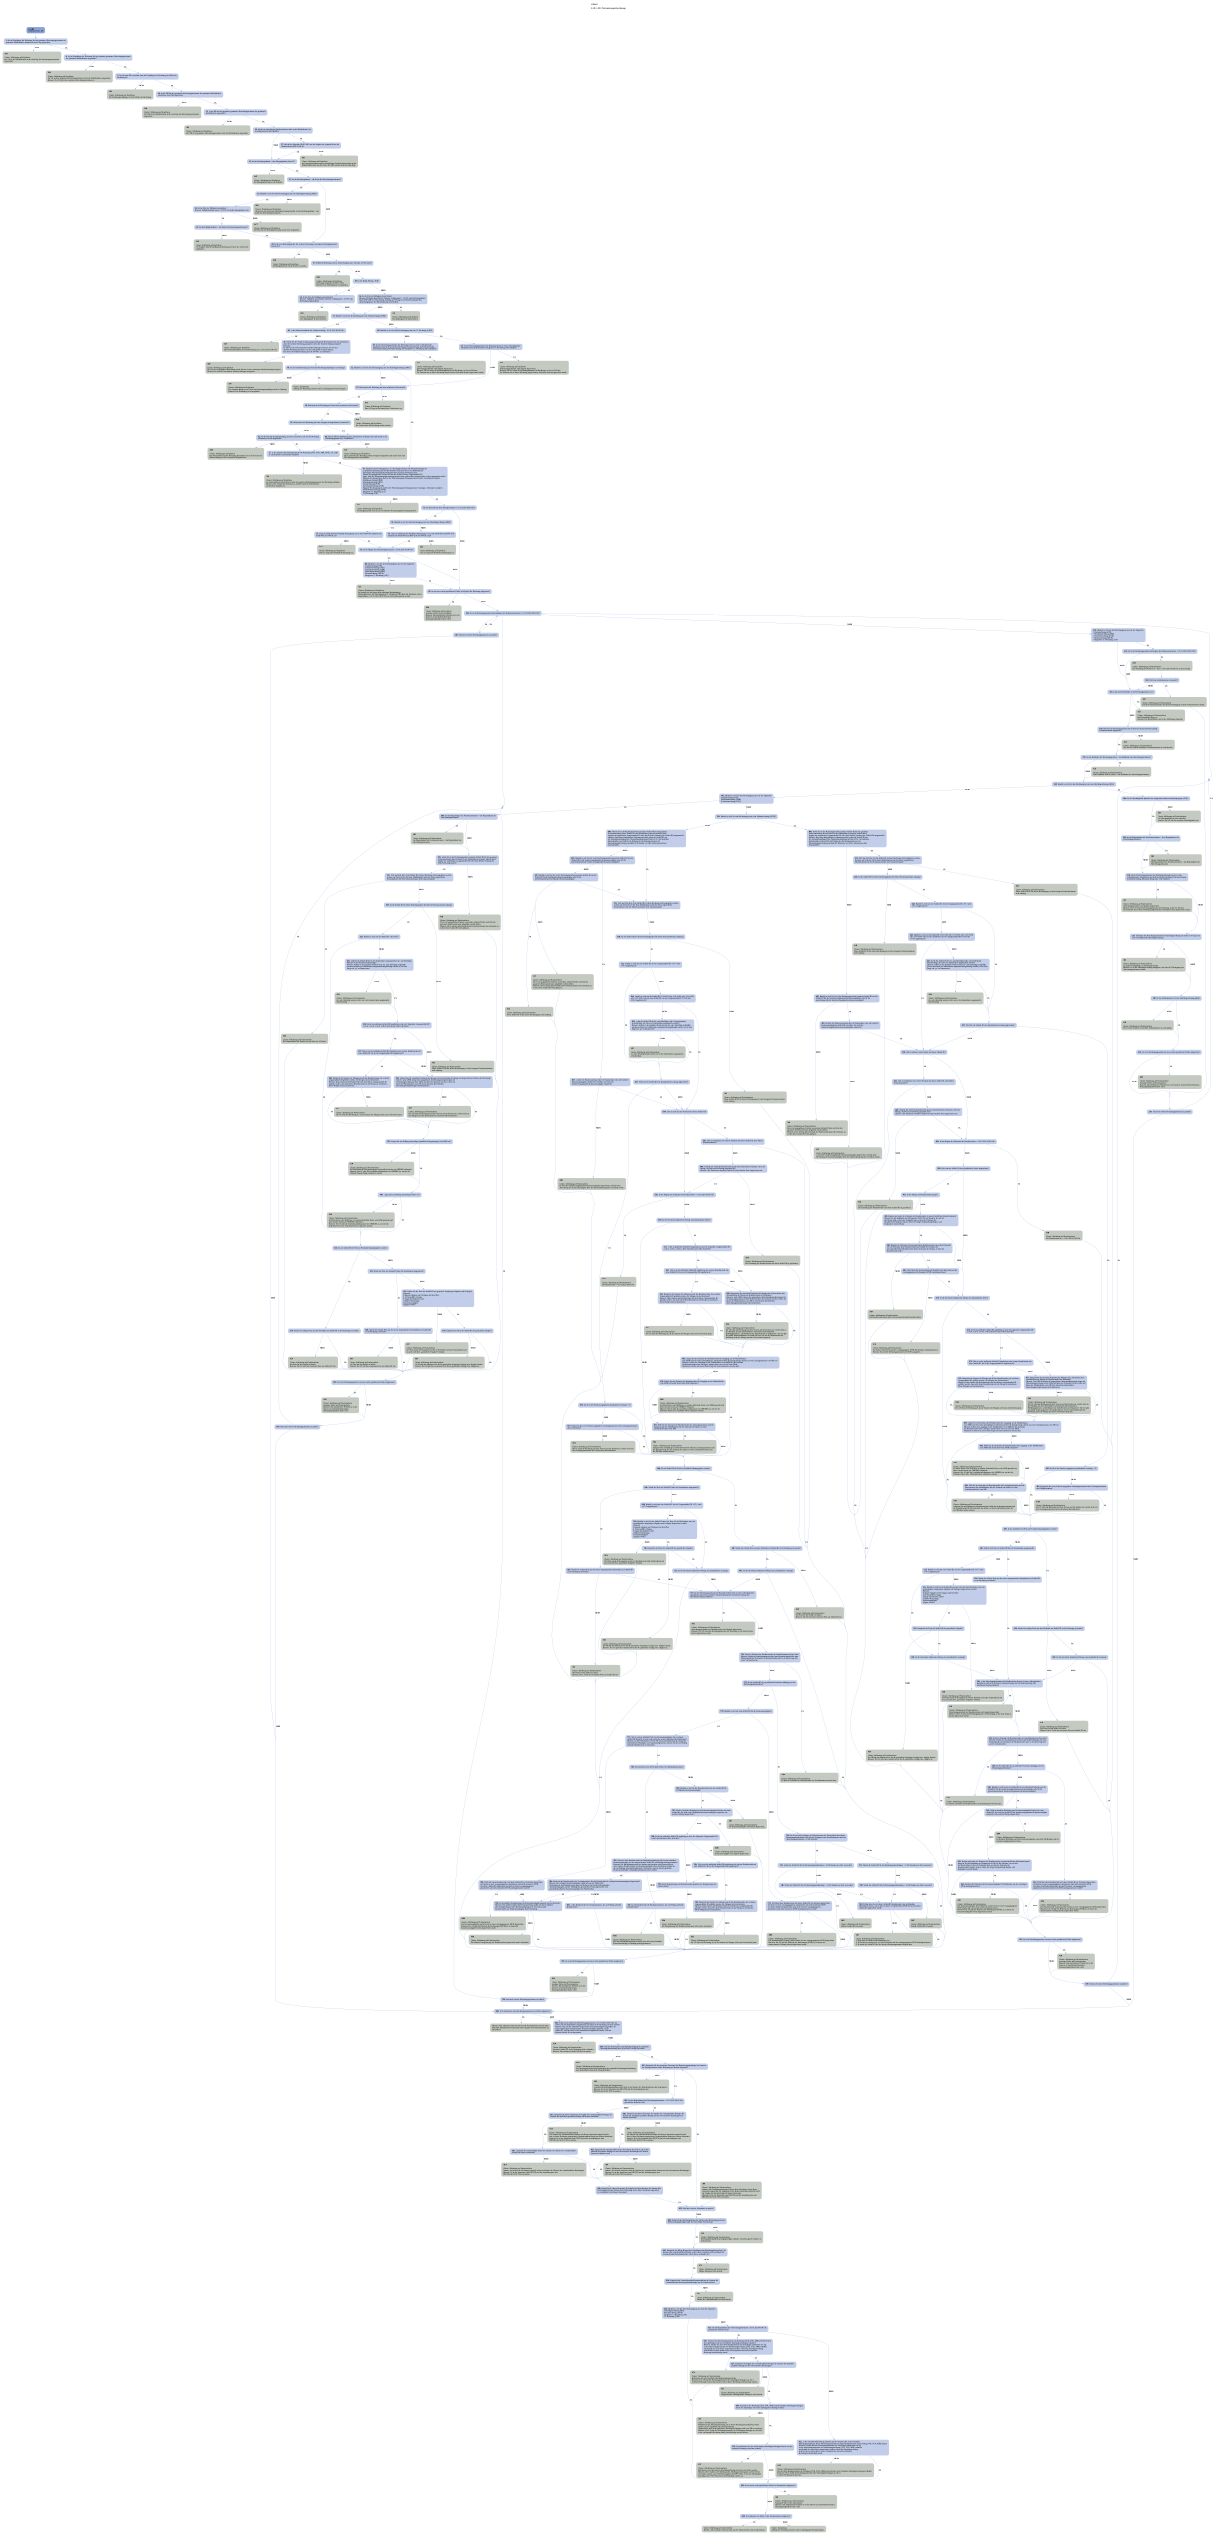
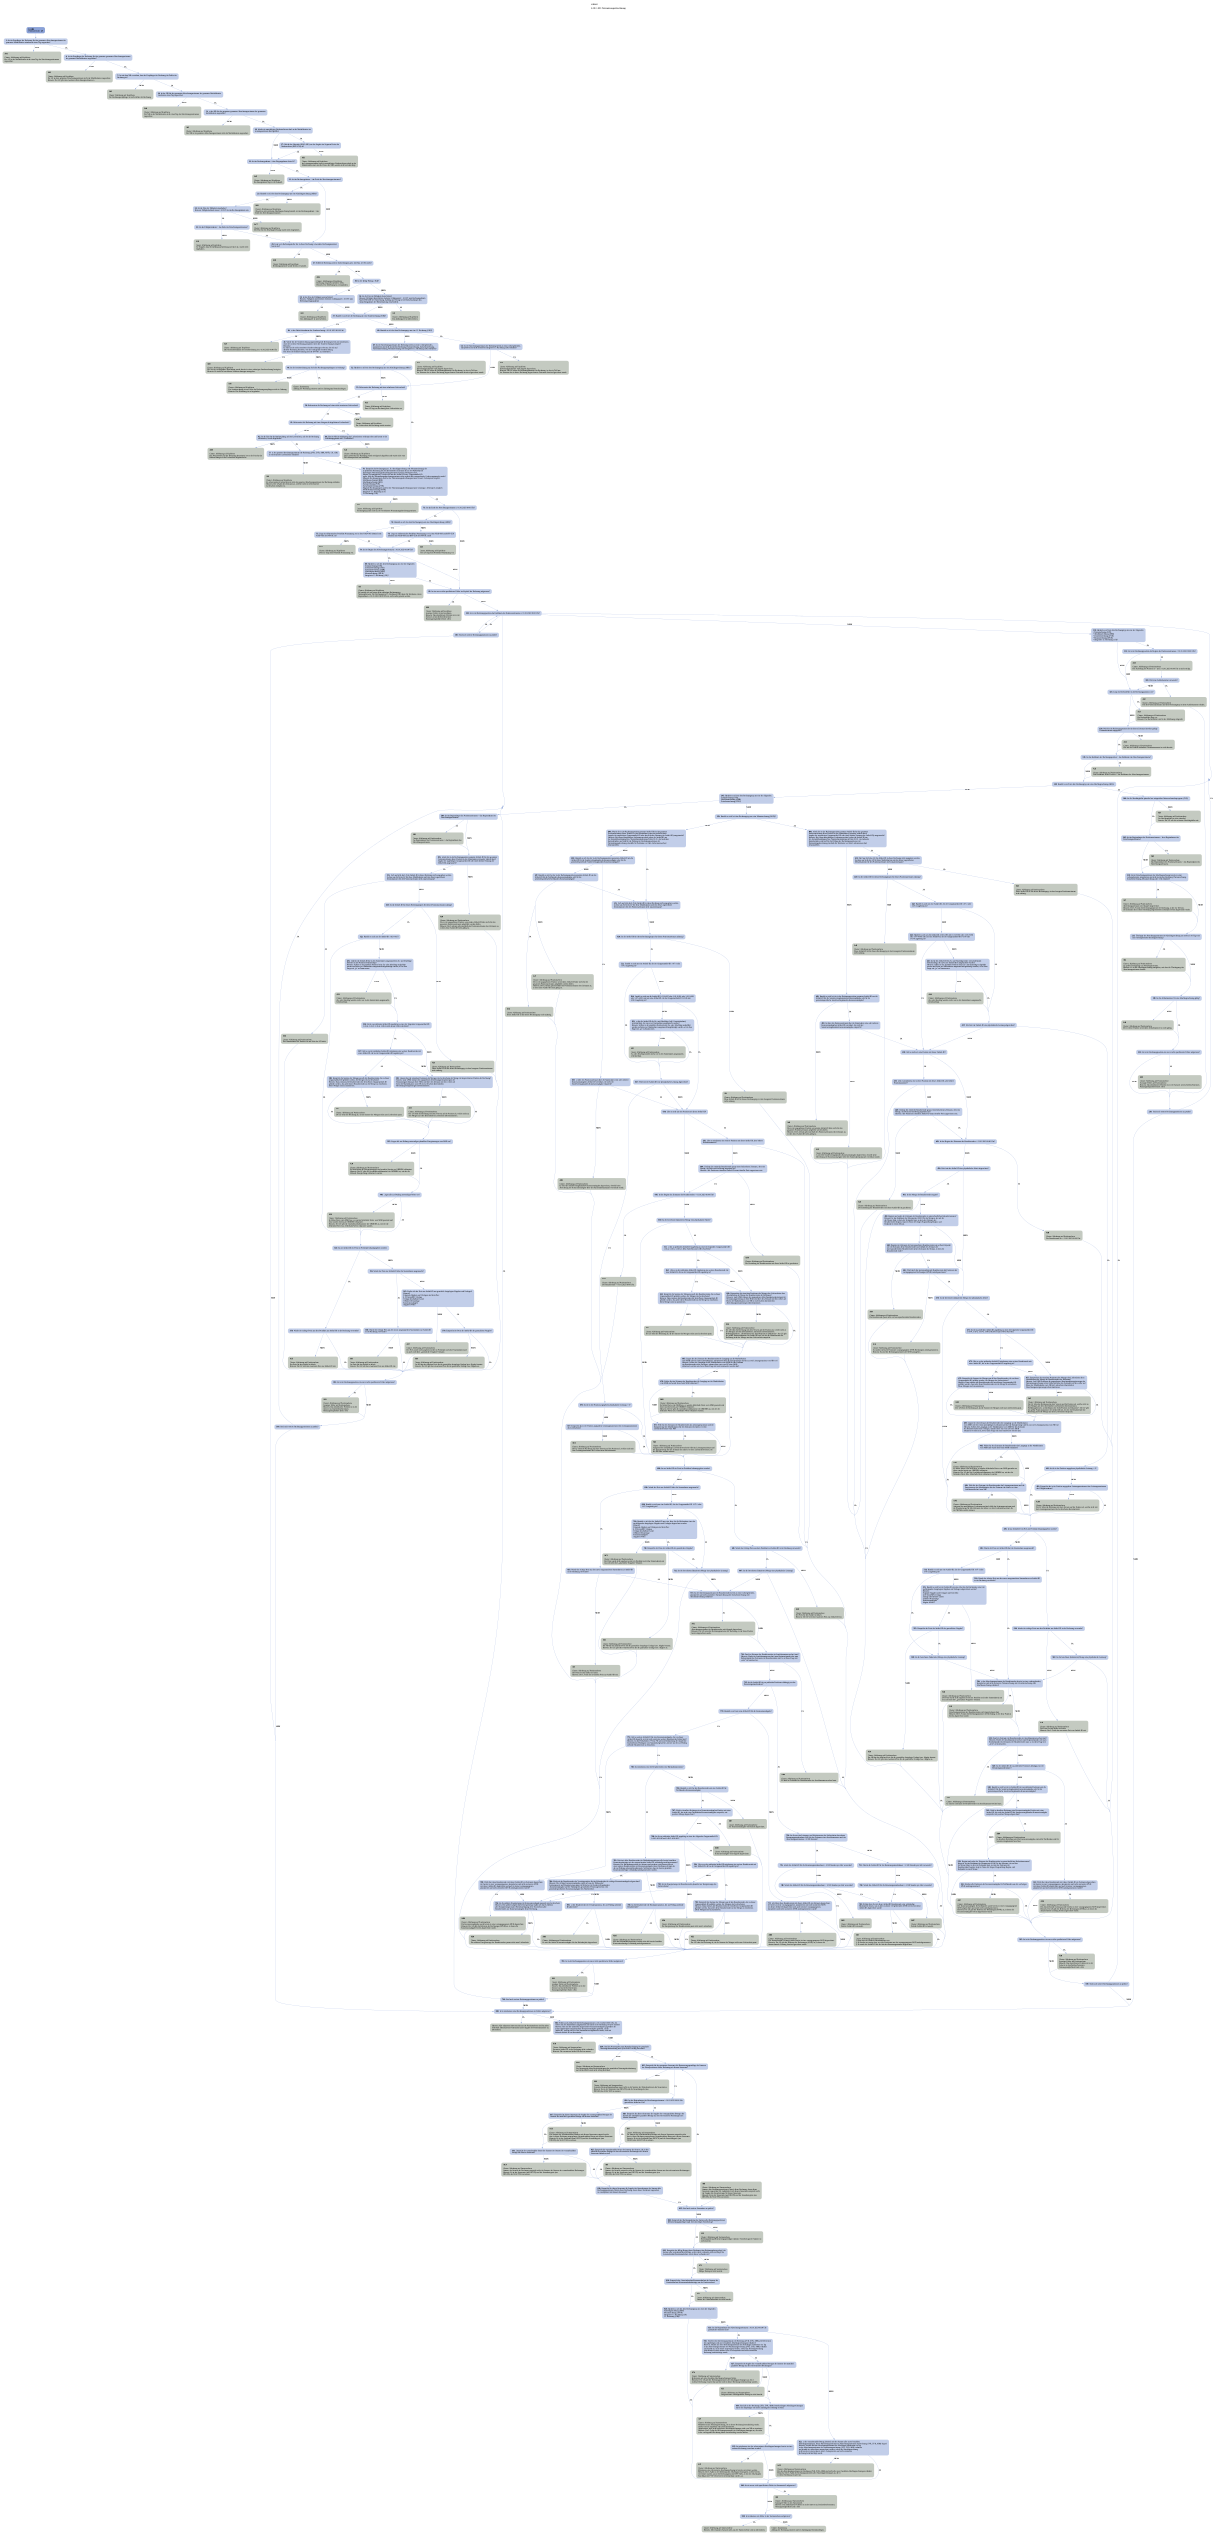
node "AD3": added
